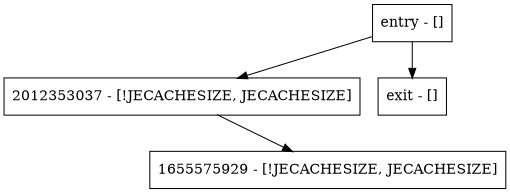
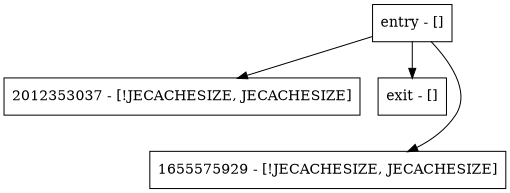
edge "2012353037 - [!JECACHESIZE, JECACHESIZE]" -> "1655575929 - [!JECACHESIZE, JECACHESIZE]": now "entry - []" -> "1655575929 - [!JECACHESIZE, JECACHESIZE]"
